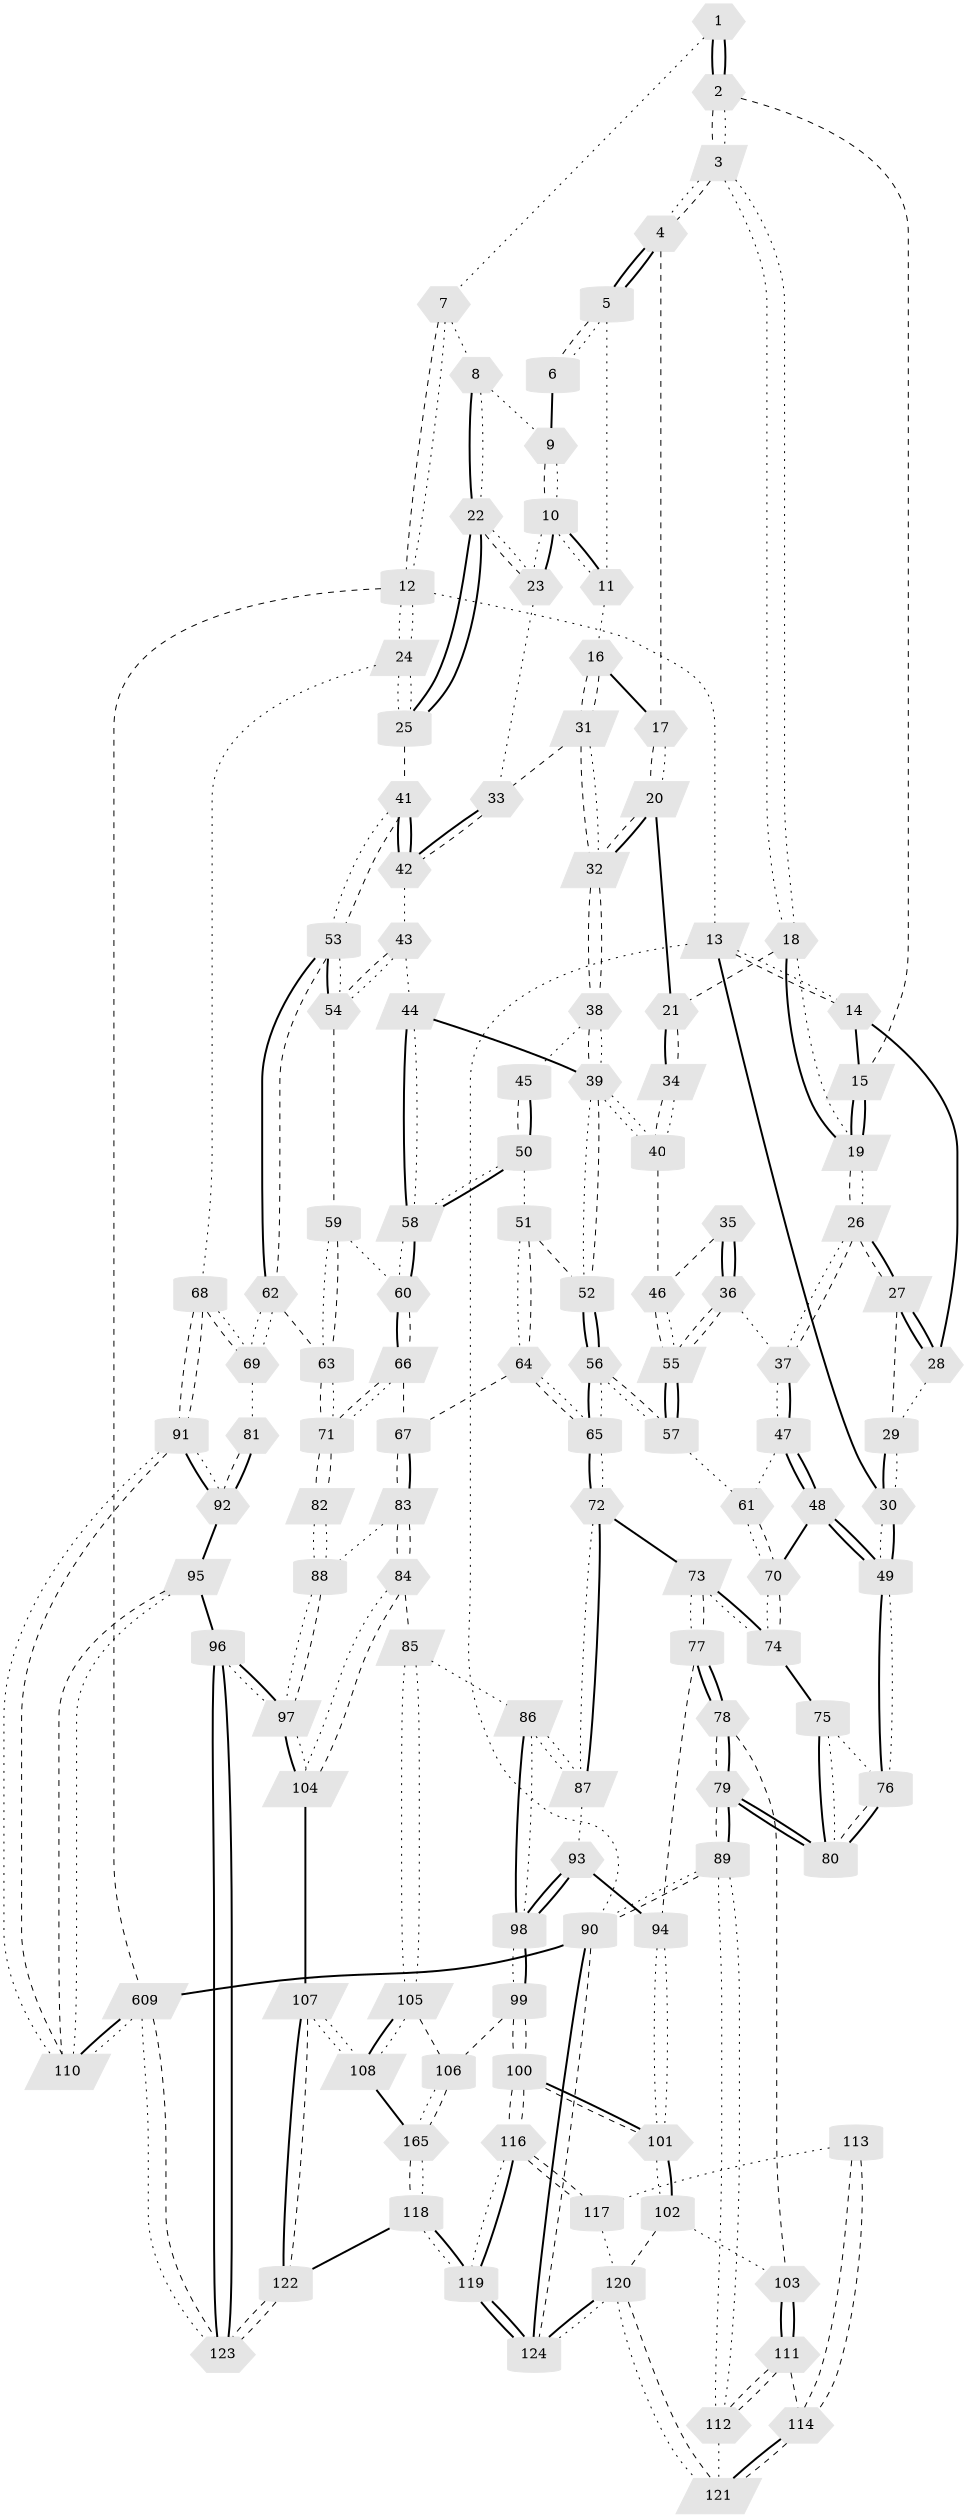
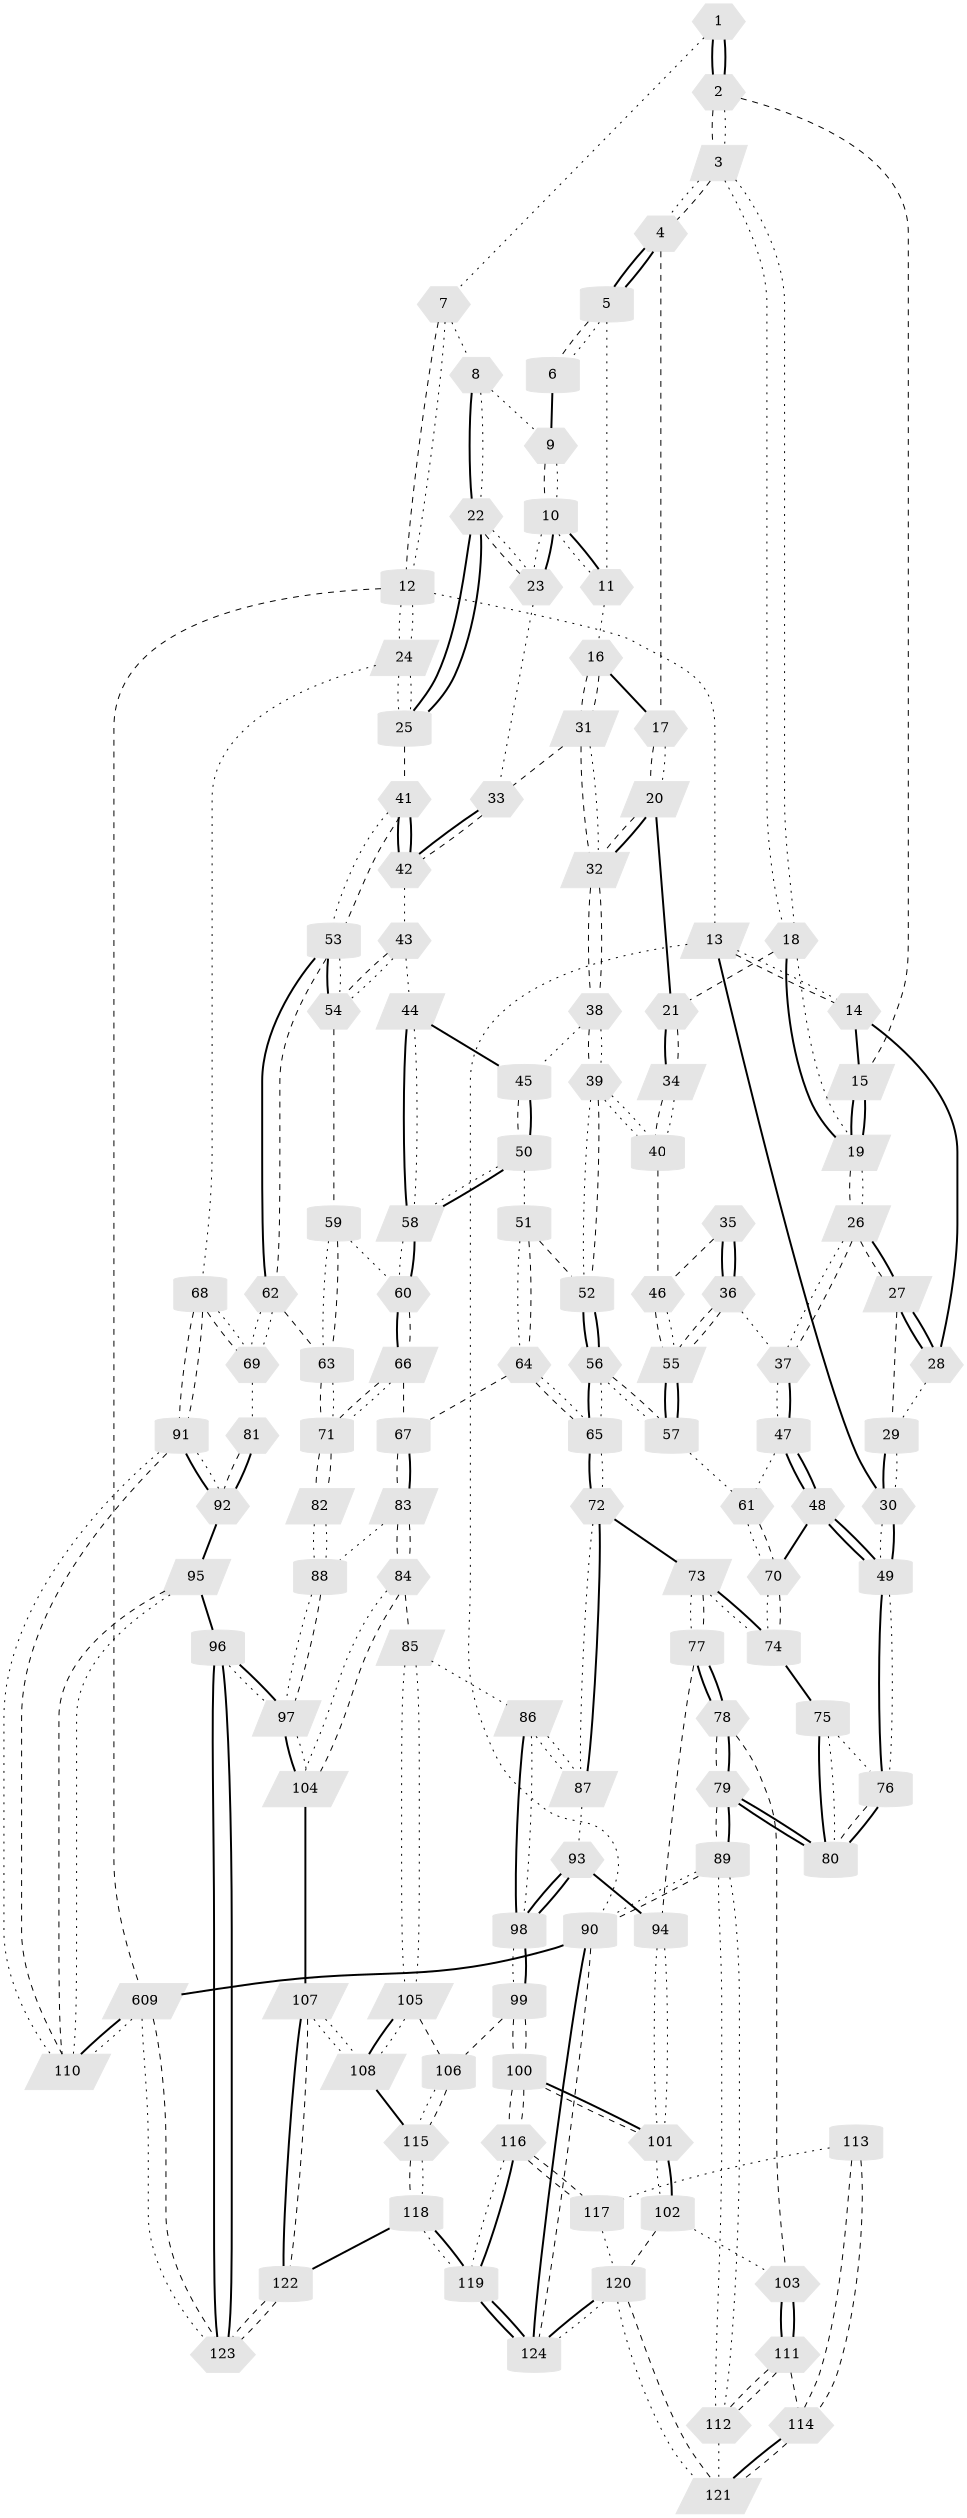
edge "44" -- "39": now "44" -- "45"
node "165": label "165" -> "115"
